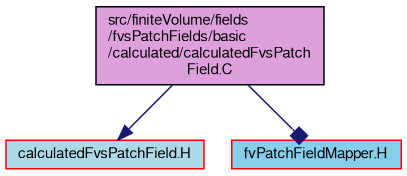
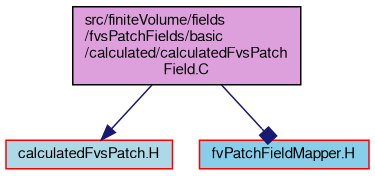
node "calculatedFvsPatchField.H": label "calculatedFvsPatchField.H" -> "calculatedFvsPatch.H"
